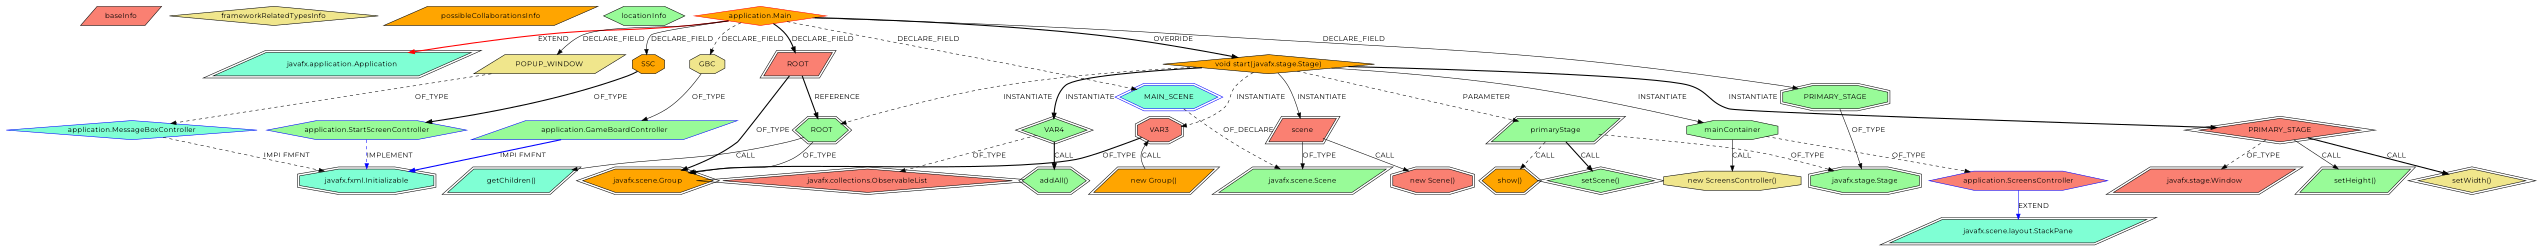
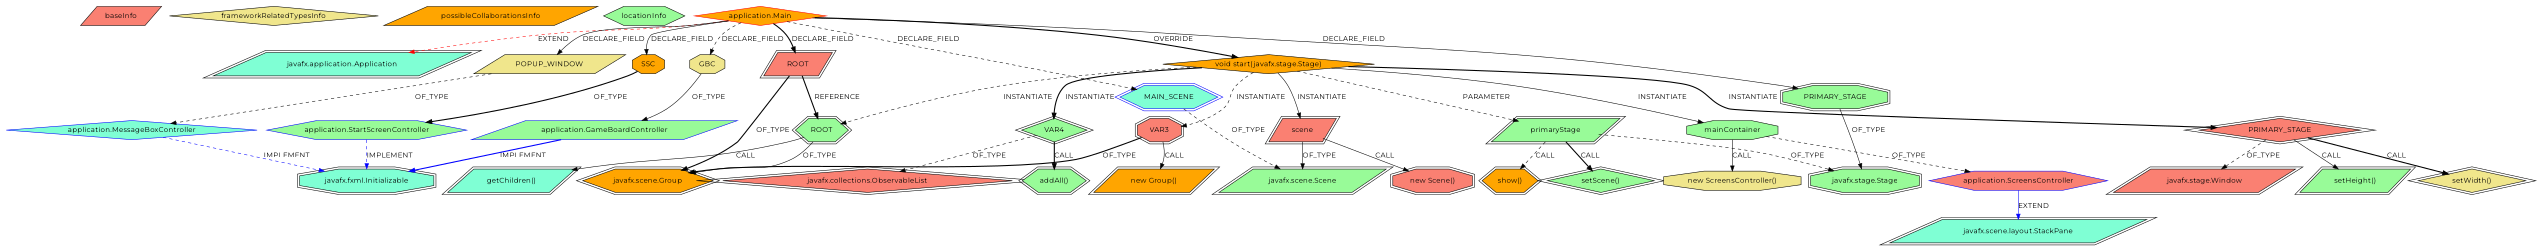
edge "application.Main" -> "javafx.application.Application": style bold -> dashed
edge "MAIN_SCENE" -> "javafx.scene.Scene": label "OF_DECLARE" -> "OF_TYPE"
edge "application.MessageBoxController" -> "javafx.fxml.Initializable": color black -> blue
edge "new Group()" -> "VAR3": reversed
